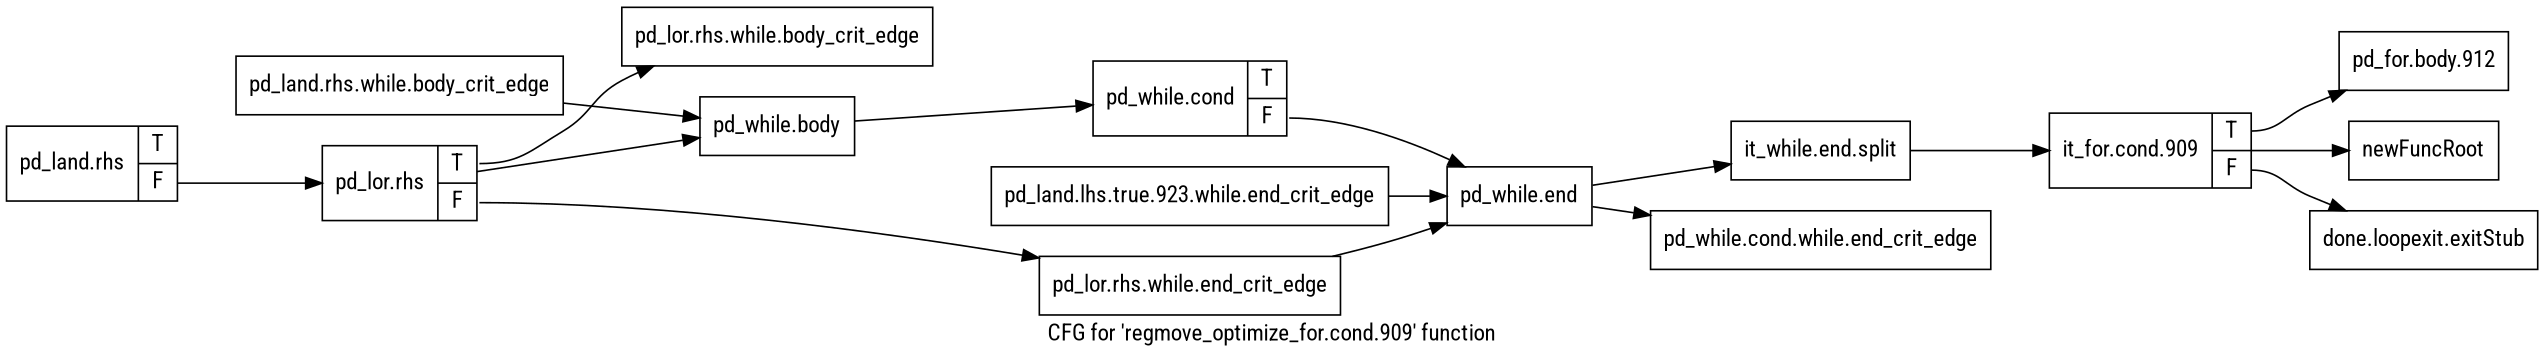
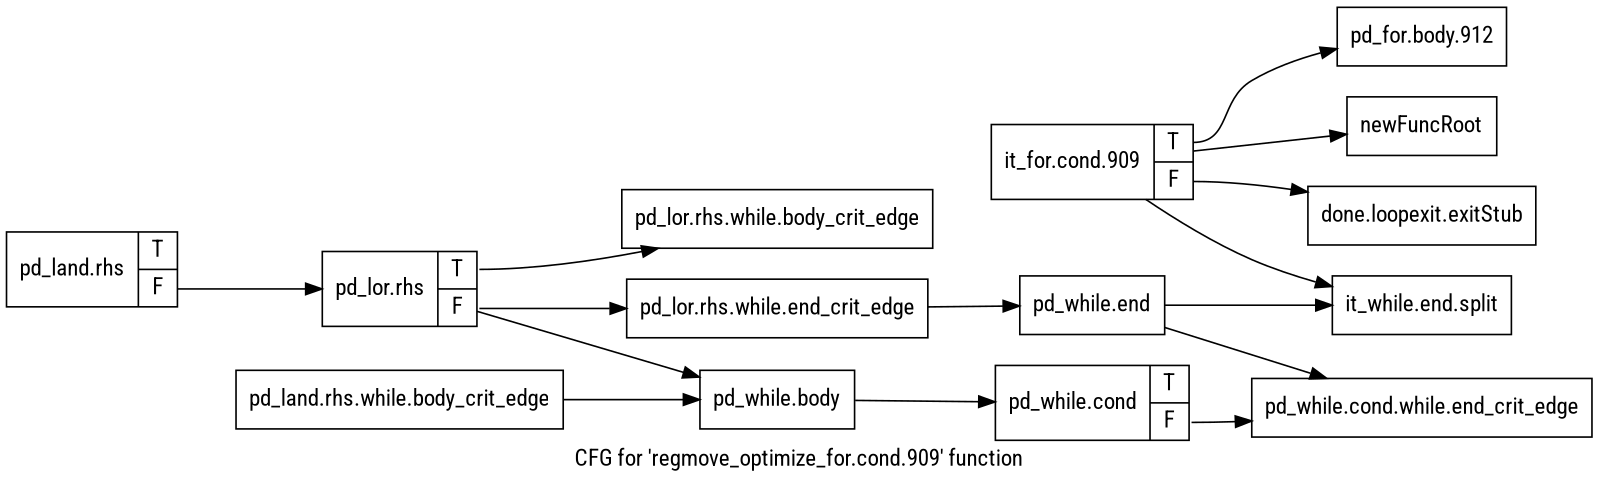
edge "pd_while.cond" -> "pd_while.end": now "pd_while.cond" -> "pd_while.cond.while.end_crit_edge"
edge "it_while.end.split" -> "it_for.cond.909": reversed
node "pd_land.lhs.true.923.while.end_crit_edge": removed
